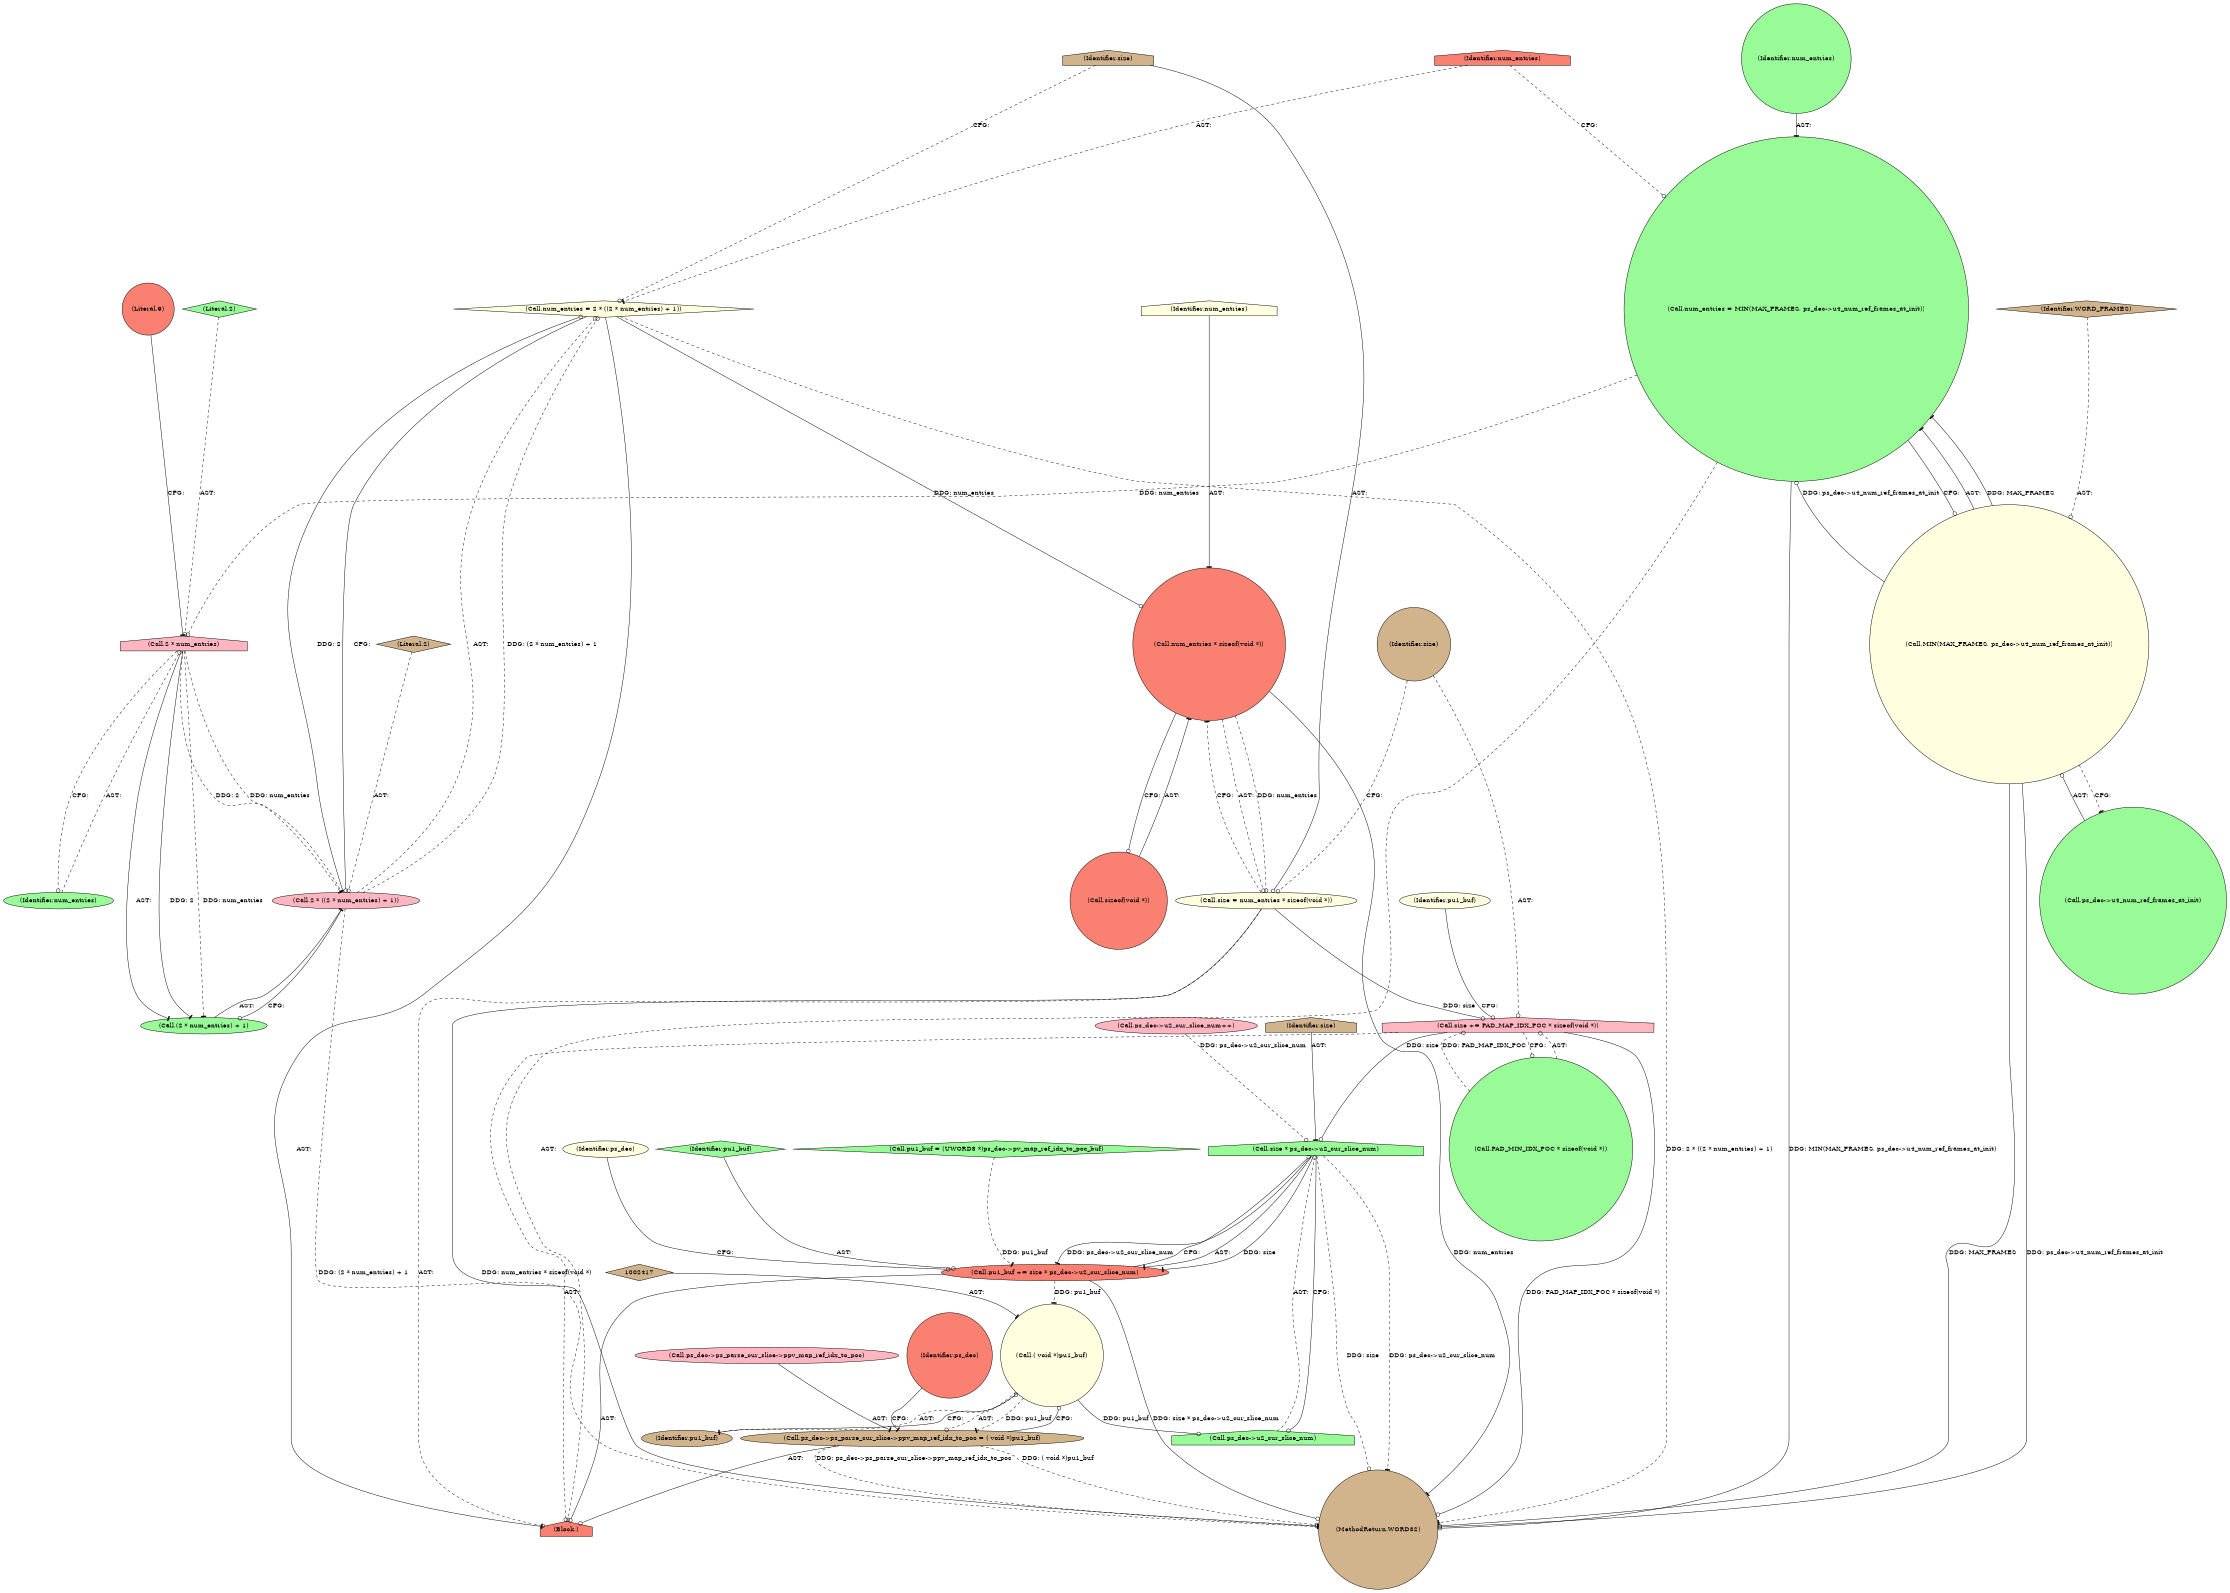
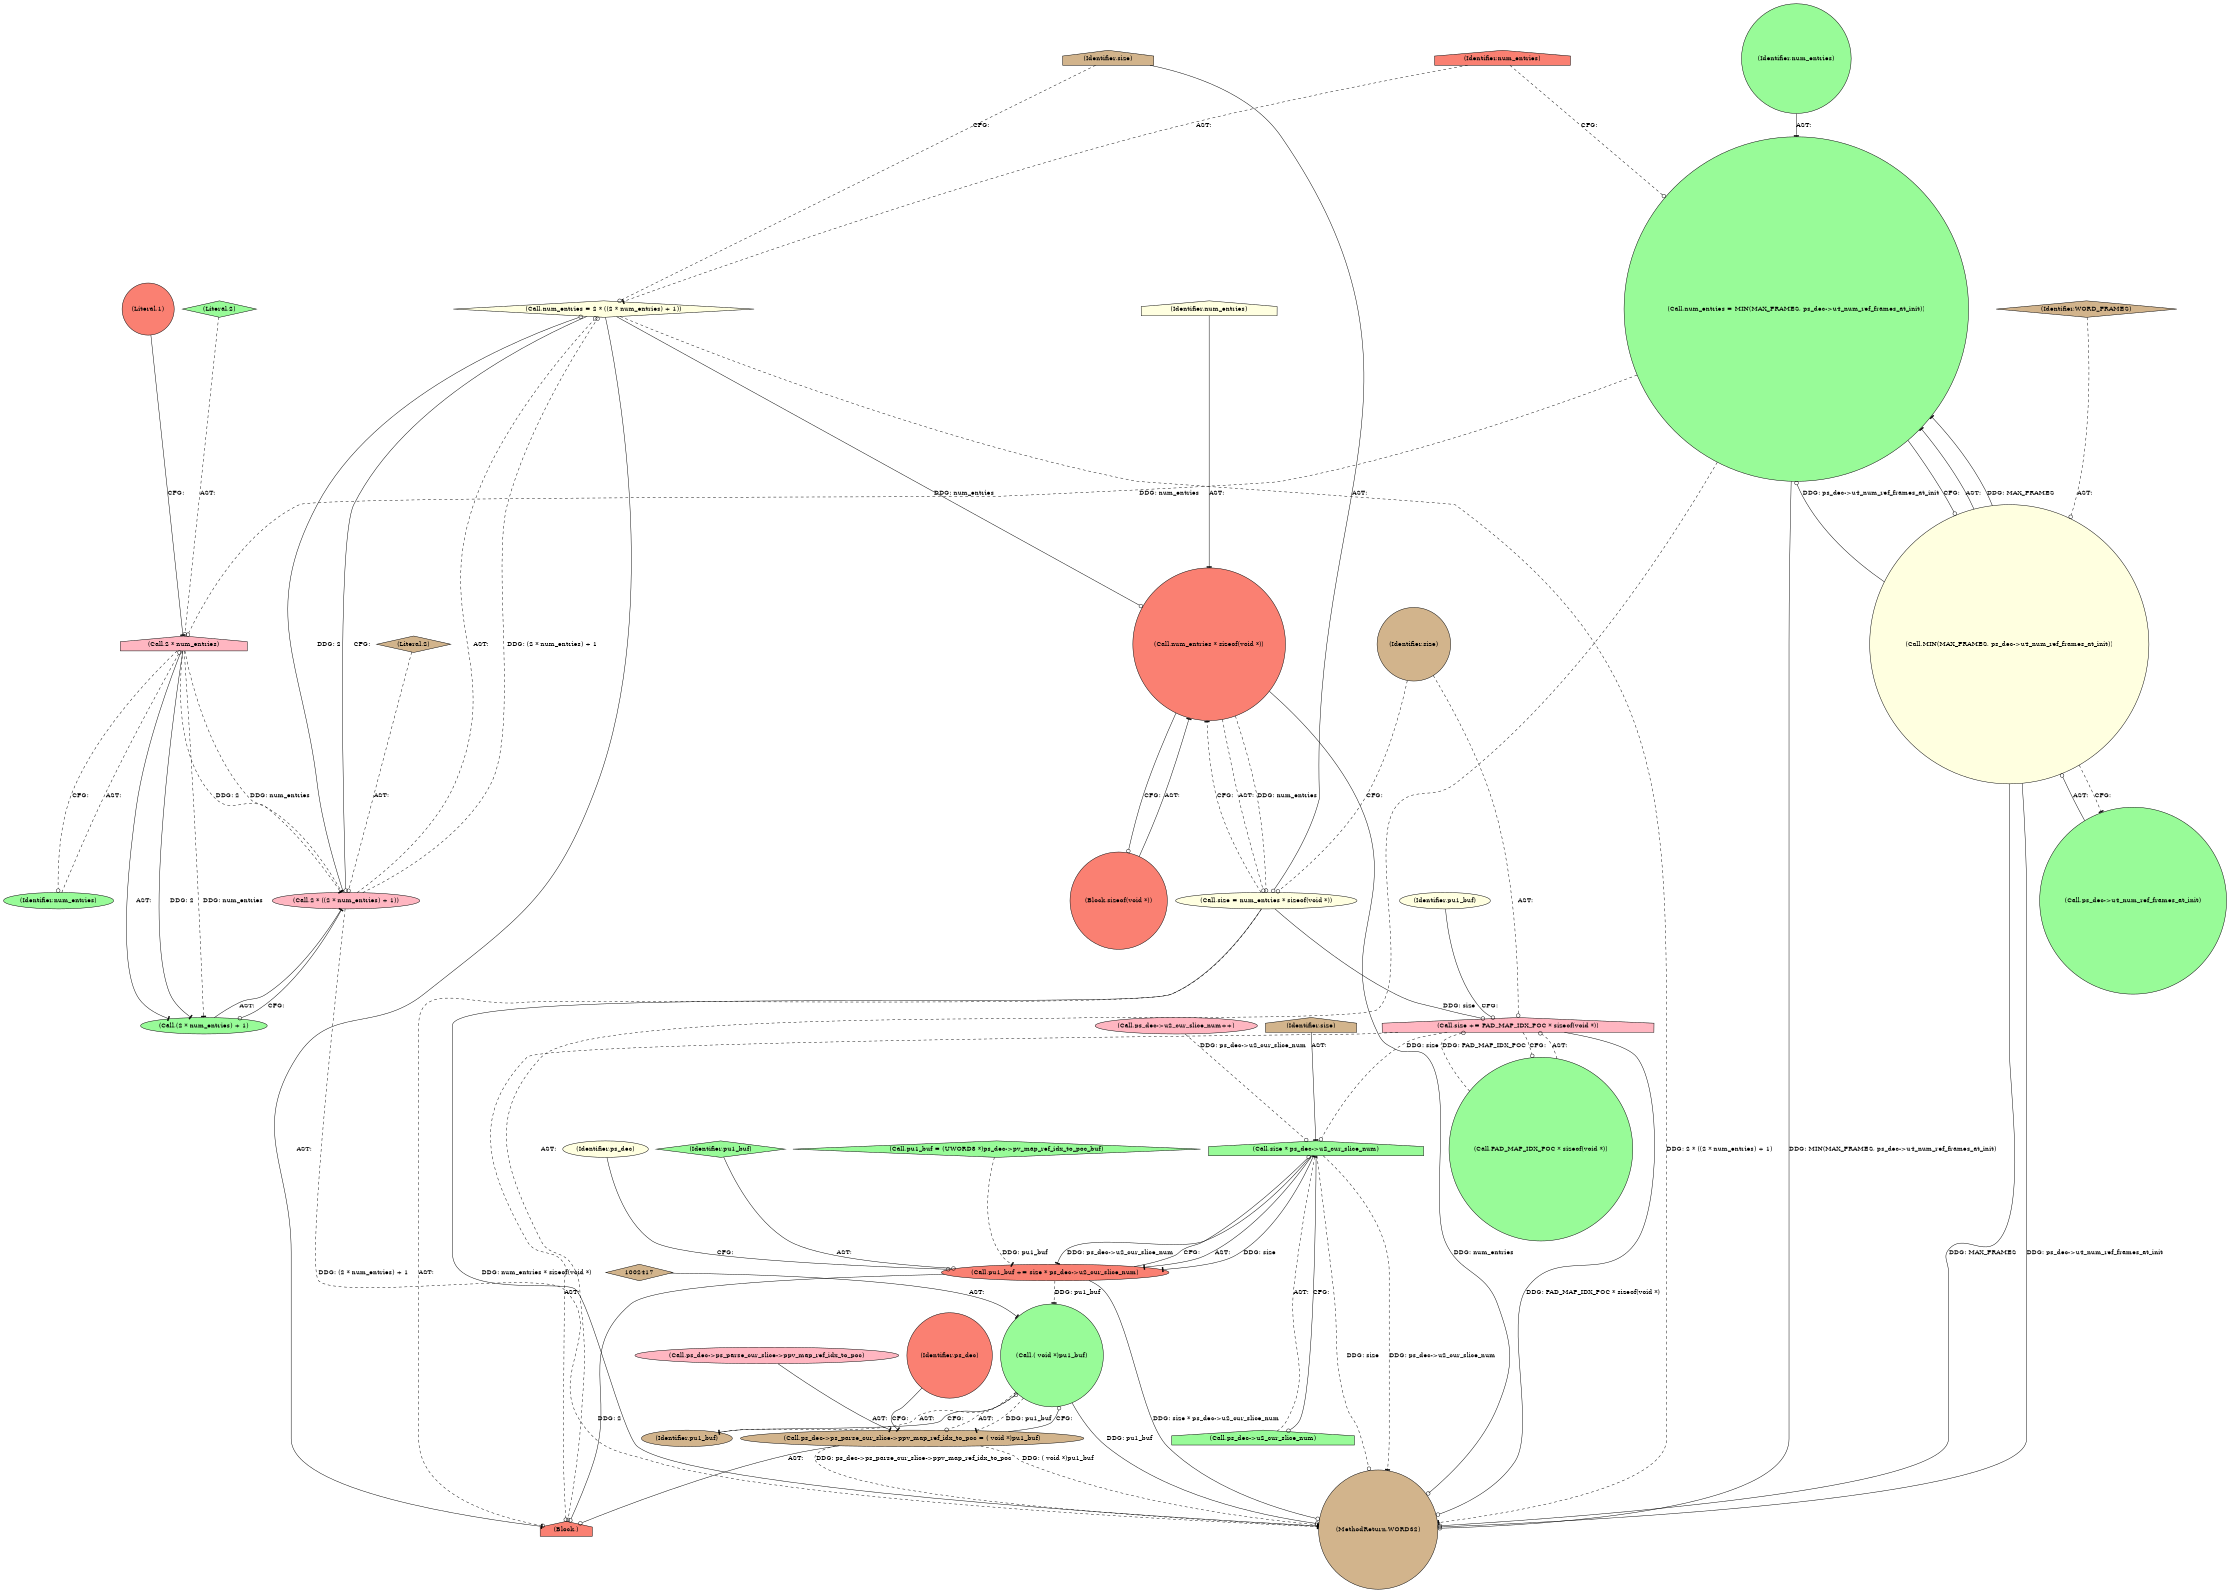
node "(Literal,9)": label "(Literal,9)" -> "(Literal,1)"
node "(Call,sizeof(void *))": label "(Call,sizeof(void *))" -> "(Block,sizeof(void *))"
edge "(Call,size += PAD_MAP_IDX_POC * sizeof(void *))" -> "(Call,size * ps_dec->u2_cur_slice_num)": style solid -> dashed
edge "(Call,num_entries * sizeof(void *))" -> "(MethodReturn,WORD32)": arrowhead tee -> odot
node "(Call,PAD_MIN_IDX_POC * sizeof(void *))": label "(Call,PAD_MIN_IDX_POC * sizeof(void *))" -> "(Call,PAD_MAP_IDX_POC * sizeof(void *))"
edge "(Call,size = num_entries * sizeof(void *))" -> "(MethodReturn,WORD32)": arrowhead odot -> tee
edge "(Call,ps_dec->u2_cur_slice_num)" -> "(Call,size * ps_dec->u2_cur_slice_num)": arrowhead odot -> tee
node "(Call,( void *)pu1_buf)": fillcolor lightyellow -> palegreen
edge "(Call,pu1_buf += size * ps_dec->u2_cur_slice_num)" -> "(Block,)": label "AST: " -> "DDG: 2"
edge "(Call,( void *)pu1_buf)" -> "(Call,ps_dec->u2_cur_slice_num)": now "(Call,( void *)pu1_buf)" -> "(MethodReturn,WORD32)"
